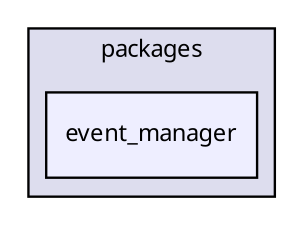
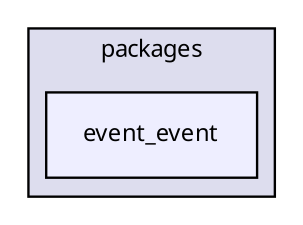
node "event_manager": label "event_manager" -> "event_event"
